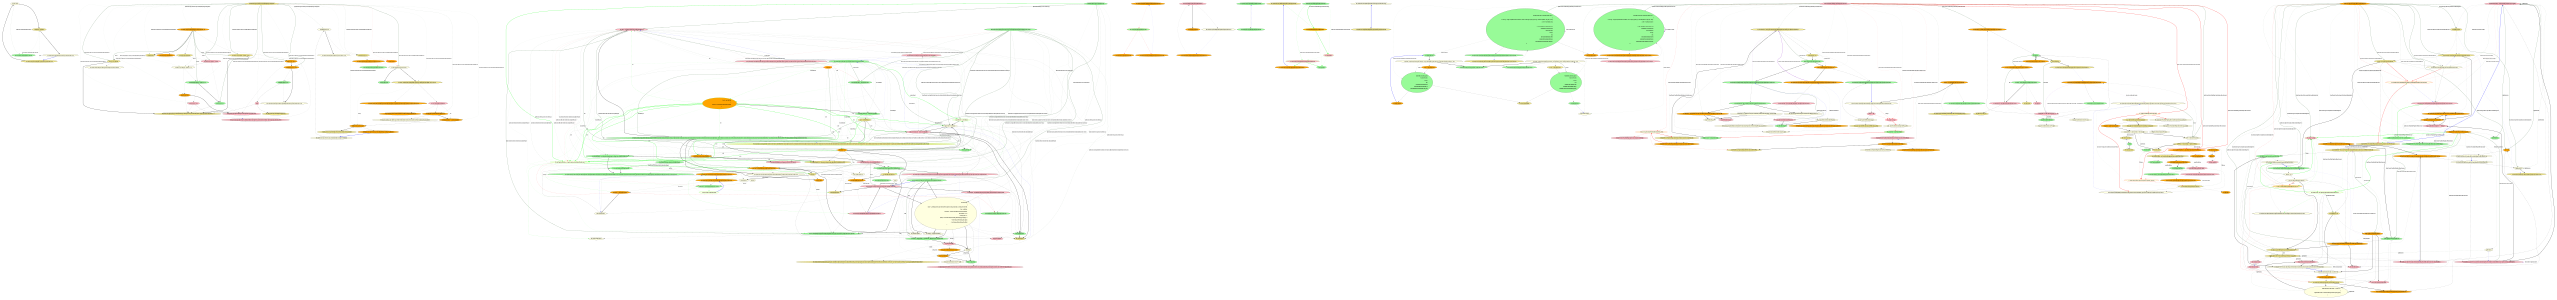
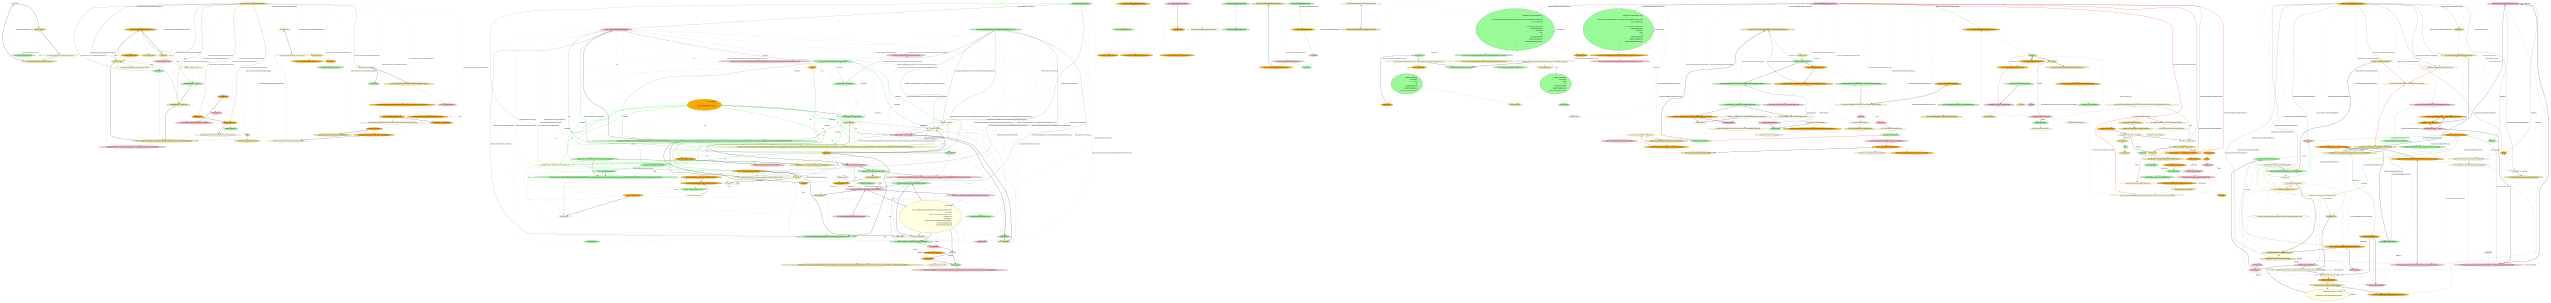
edge "Portfolio[''BTCUSD''].Quantity == quantity + 0.11m" -> "Order(''BTCUSD'', 0.1)": now "Portfolio[''BTCUSD''].Quantity == quantity + 0.11m" -> "Portfolio[''BTCUSD''].Quantity == quantity + 0.09m"
node "Entry Unk.ConvertTimeInForce": fillcolor lightyellow -> palegreen
